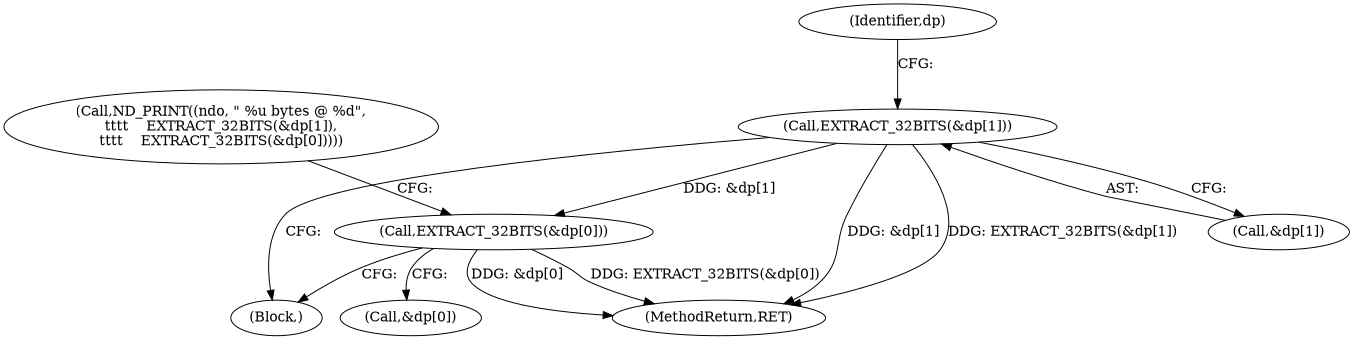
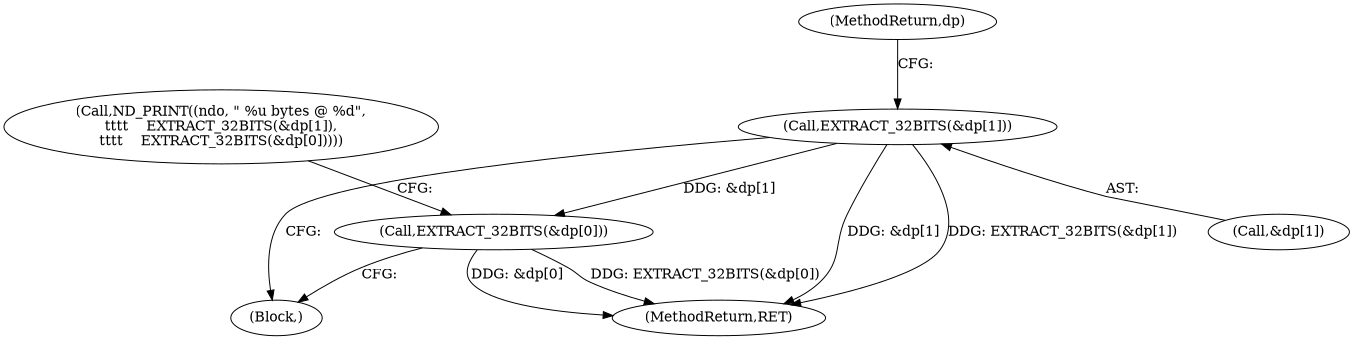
node "(Identifier,dp)": label "(Identifier,dp)" -> "(MethodReturn,dp)"
edge "(Call,EXTRACT_32BITS(&dp[1]))" -> "(Call,&dp[1])": removed, label "CFG:"
node "(Call,&dp[0])": removed
